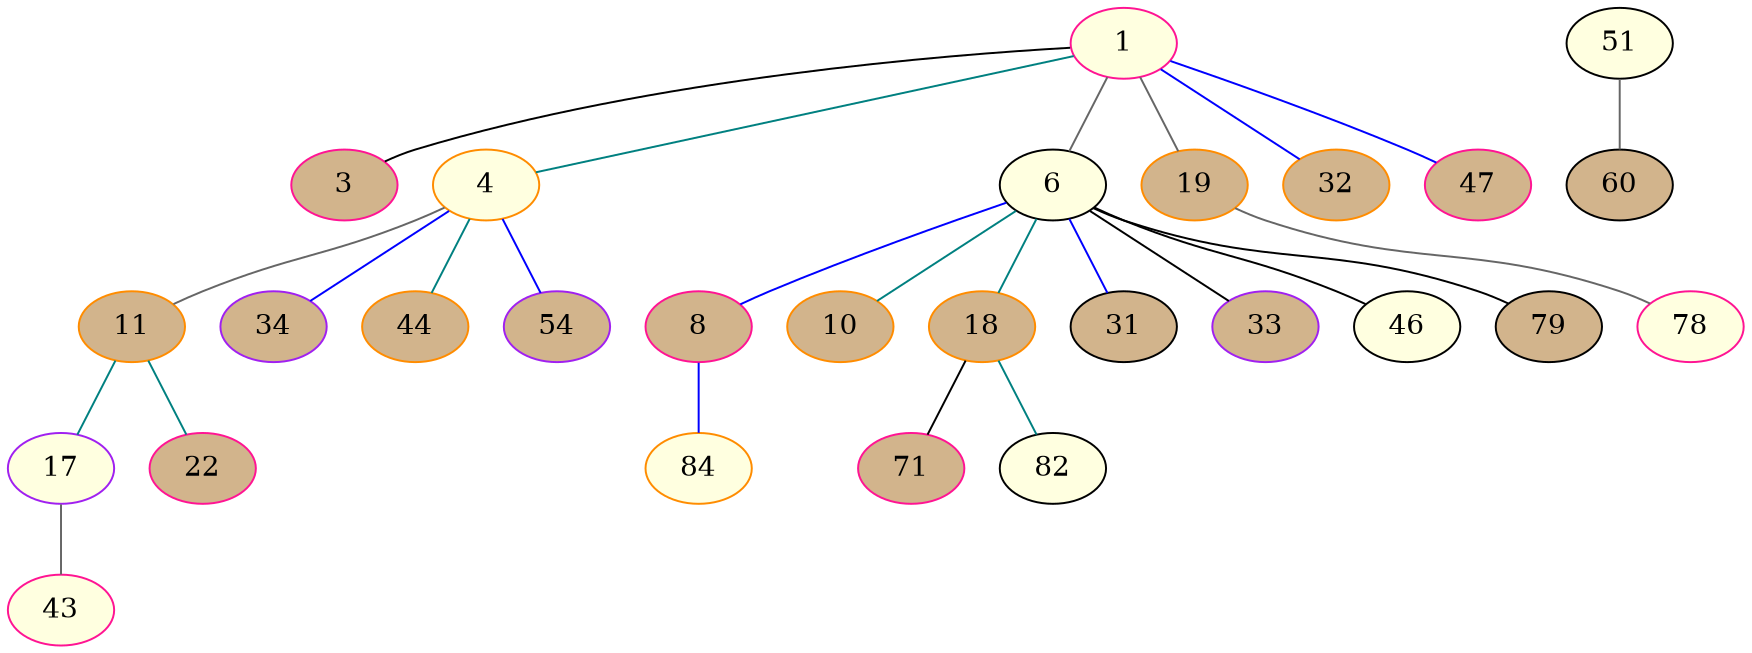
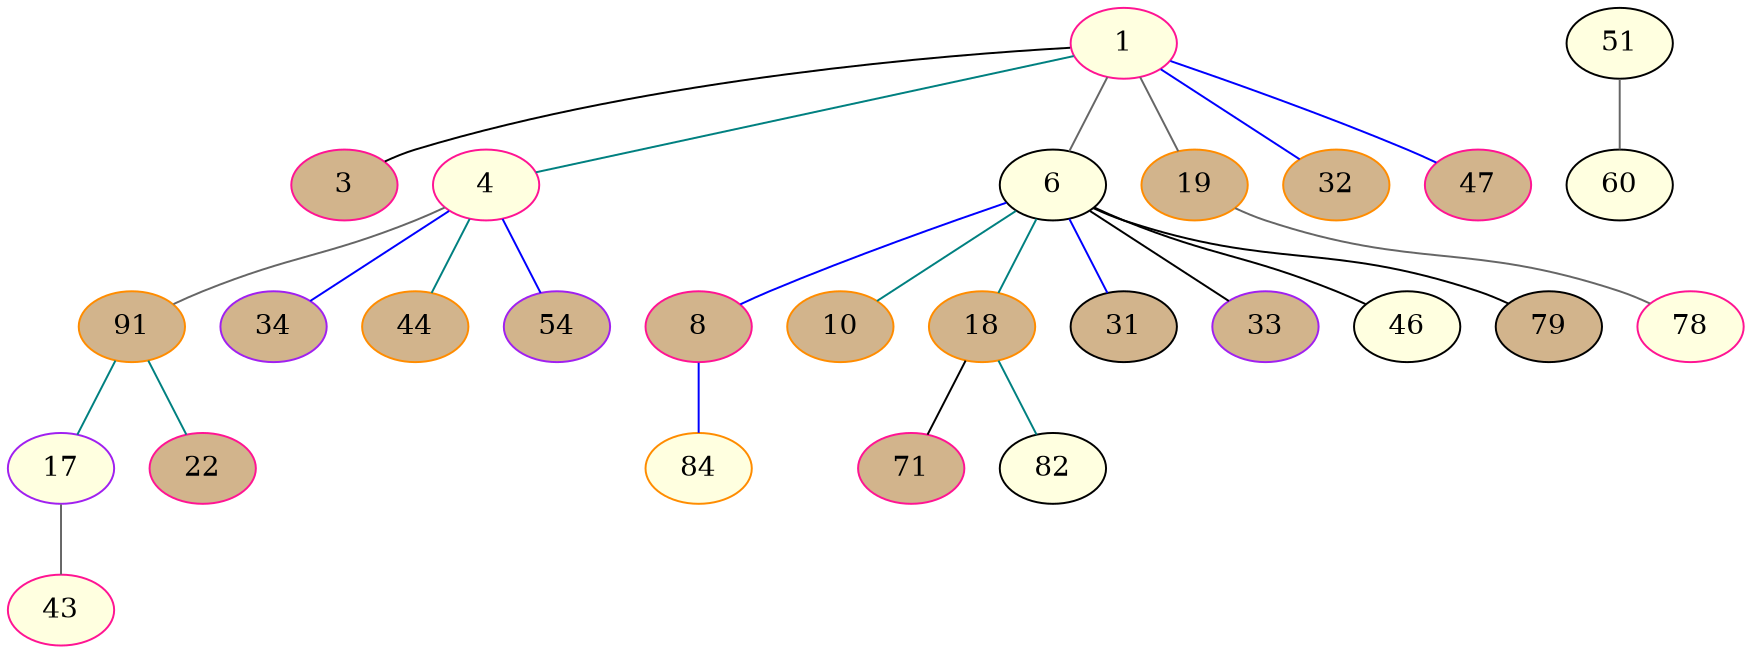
node "4": color darkorange -> deeppink
node "60": fillcolor tan -> lightyellow
node "11": label "11" -> "91"
